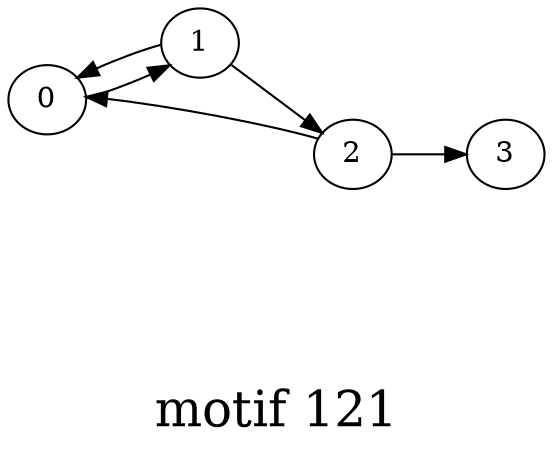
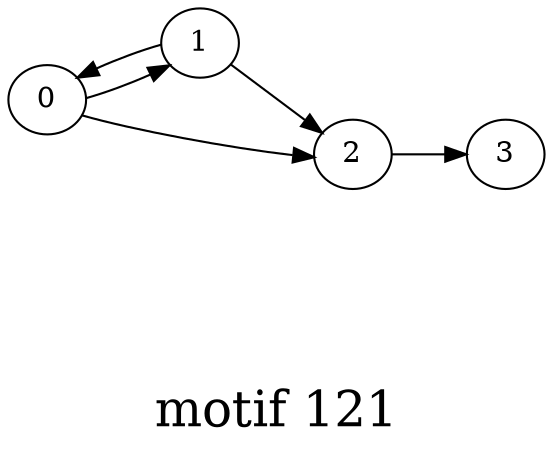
edge "2" -> "0": reversed
